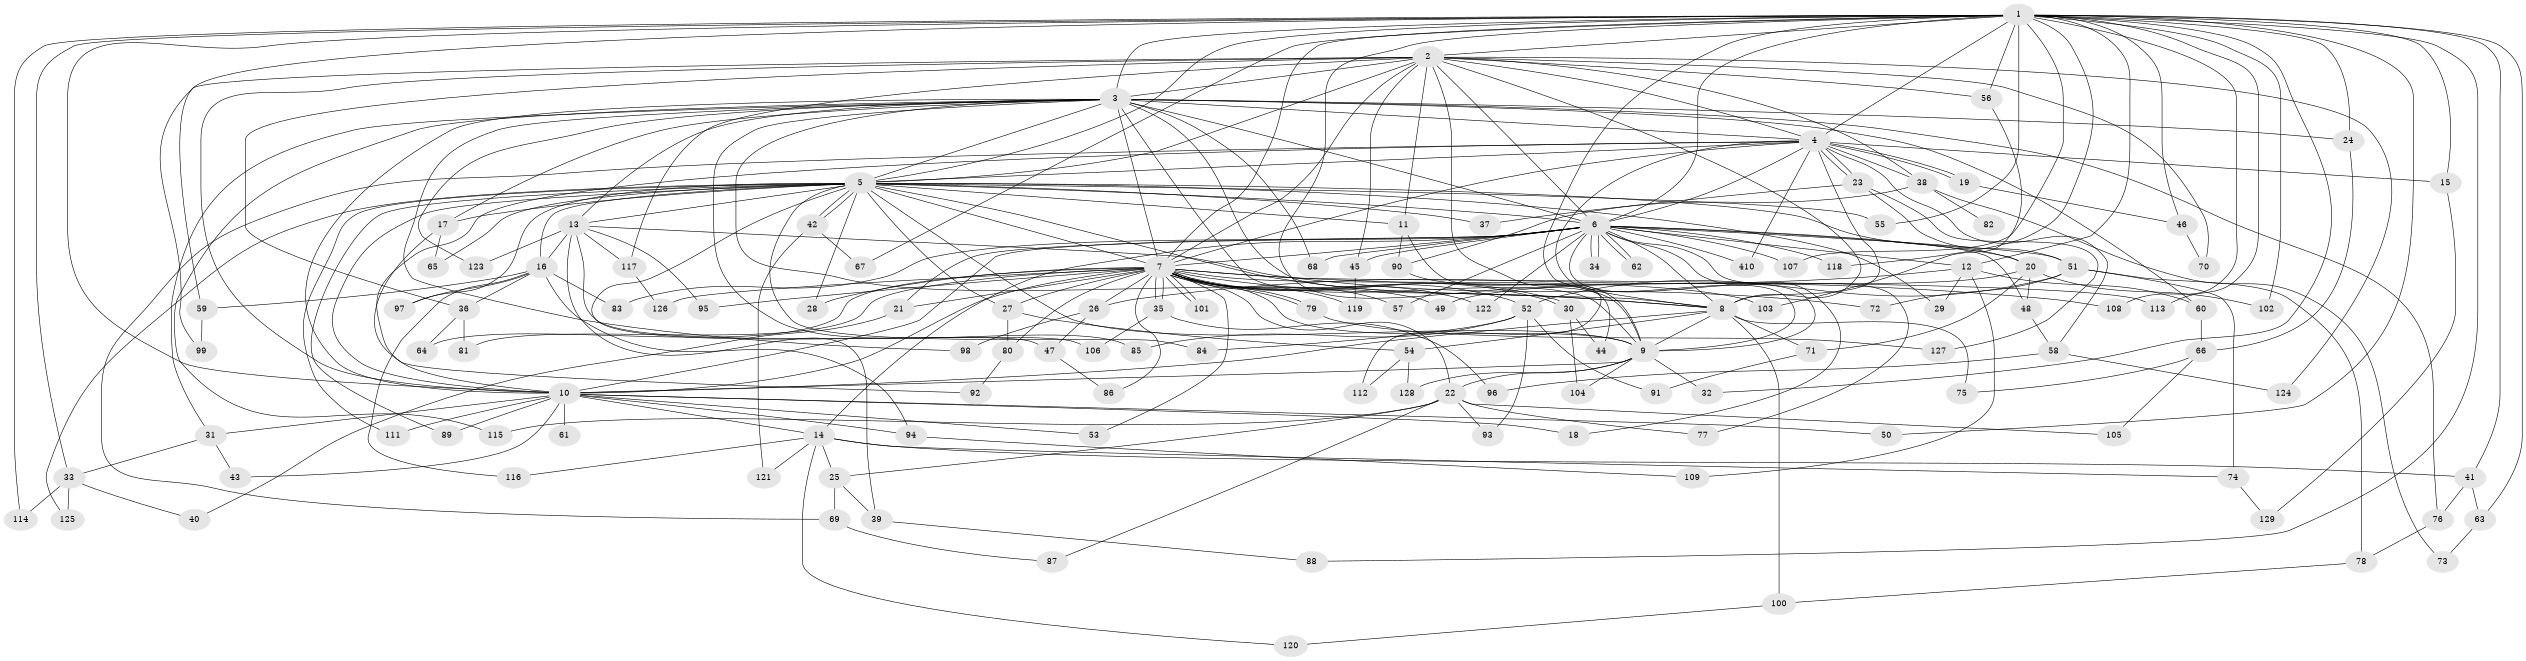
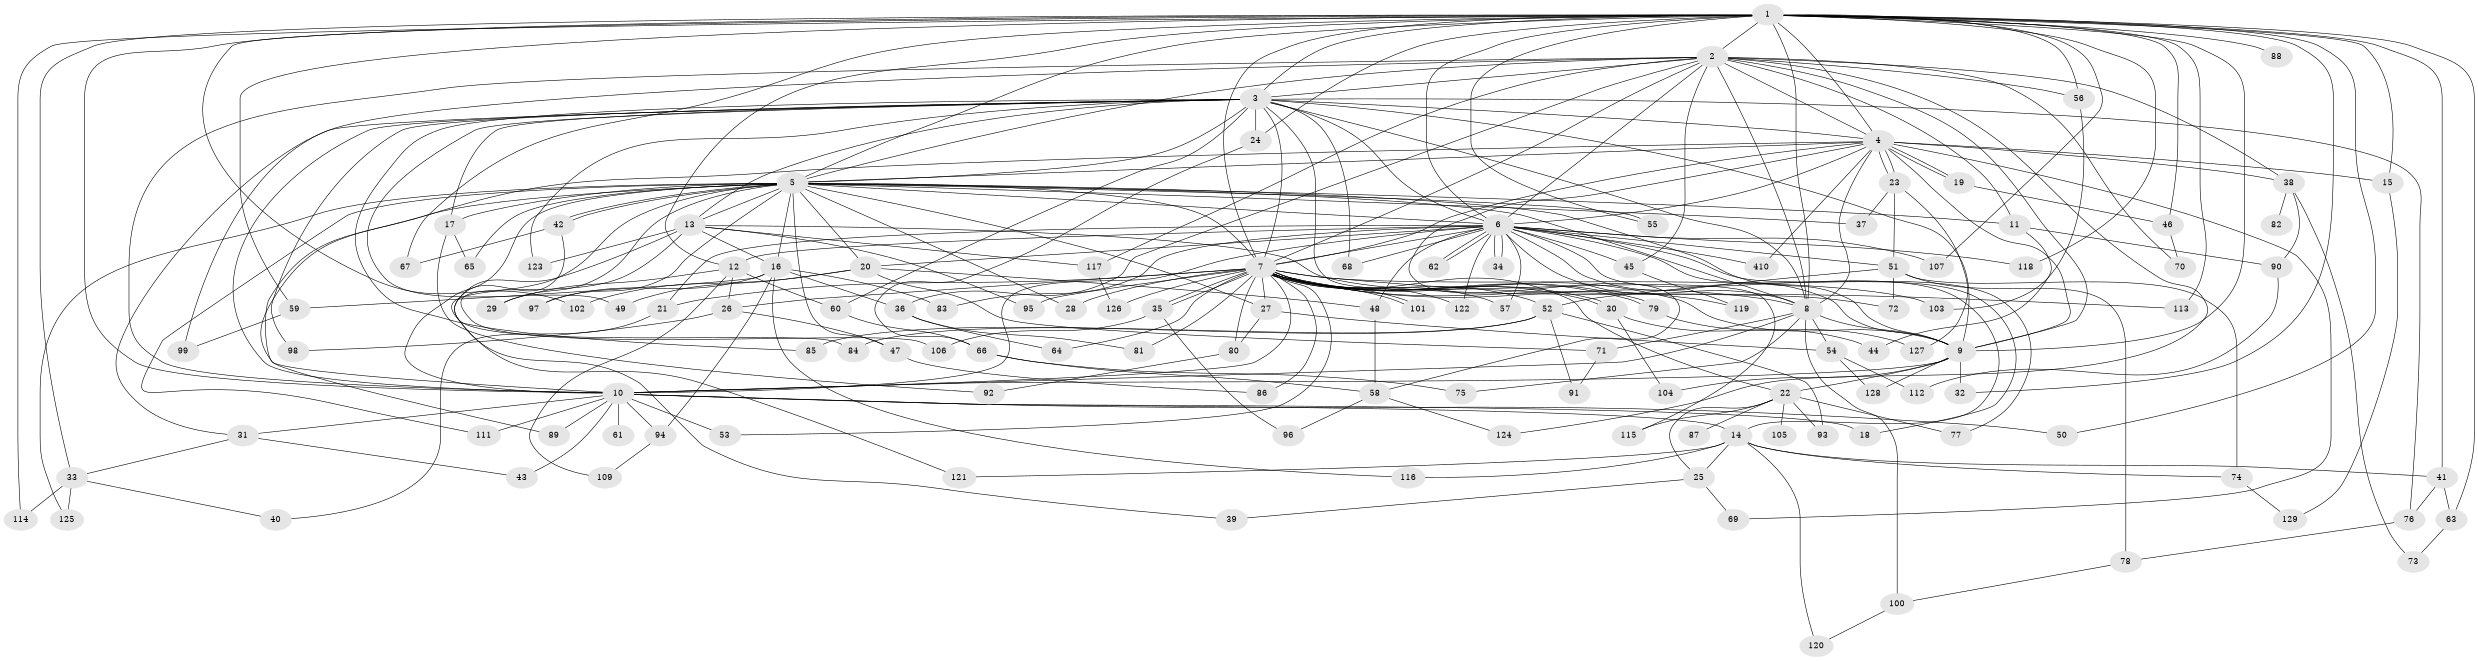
node "108": removed
edge "66" -- "105": now "66" -- "58"
edge "39" -- "88": removed
edge "69" -- "87": removed
